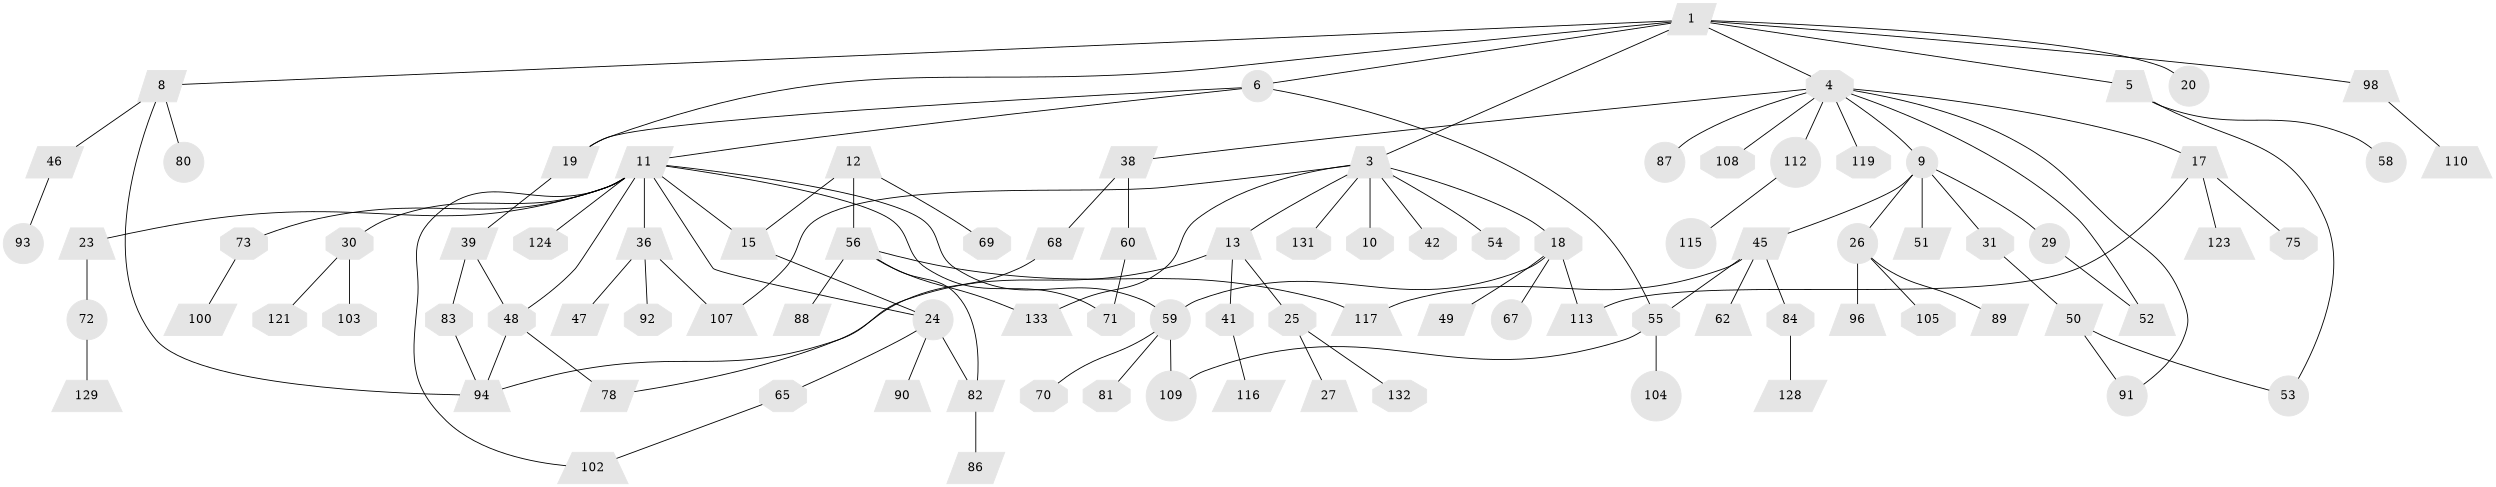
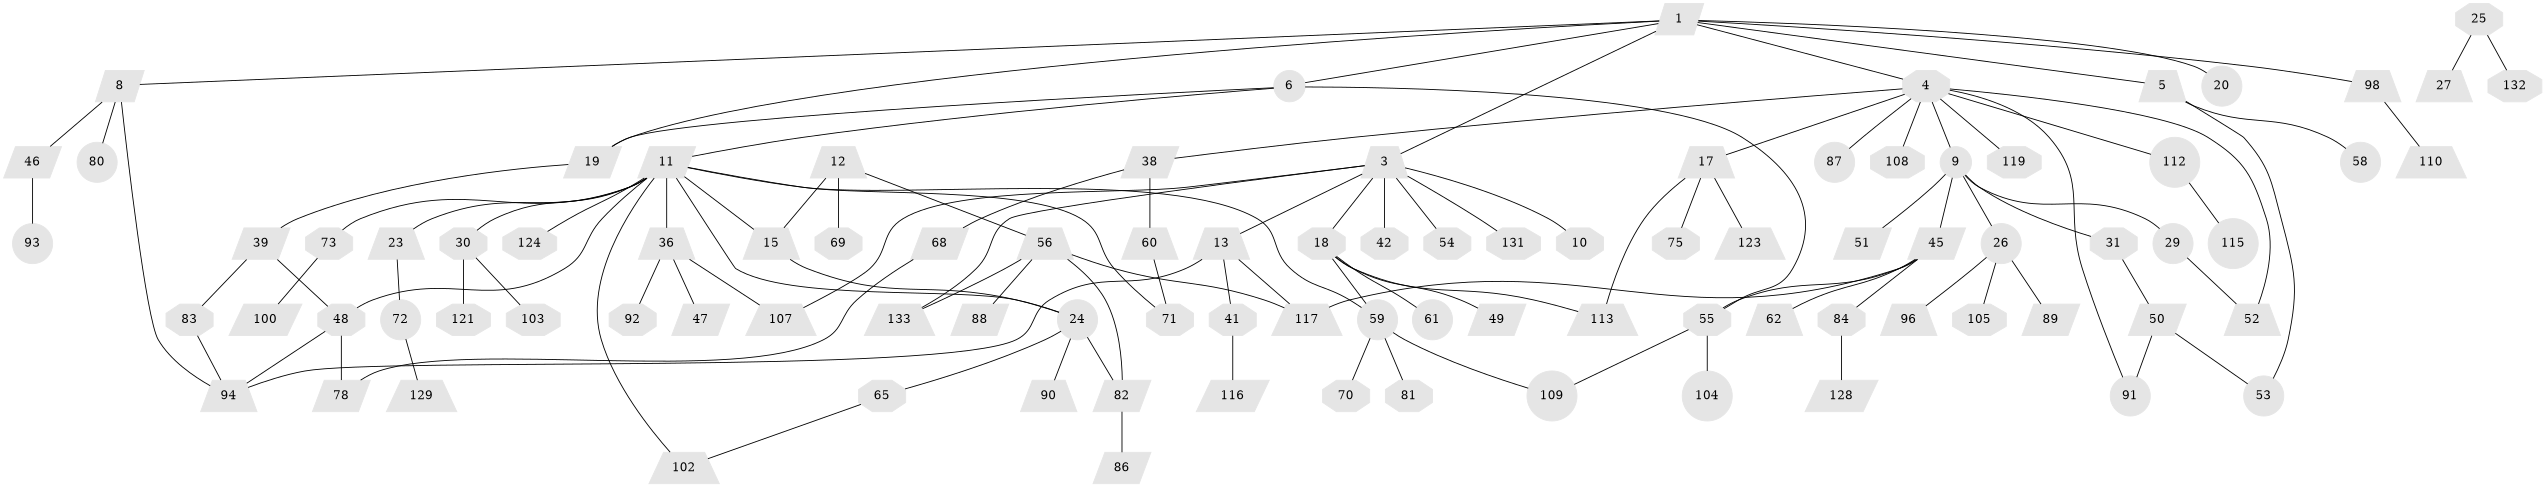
edge "13" -- "25": now "13" -- "117"
node "67": label "67" -> "61"
